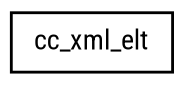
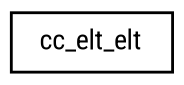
node "cc_xml_elt": label "cc_xml_elt" -> "cc_elt_elt"
